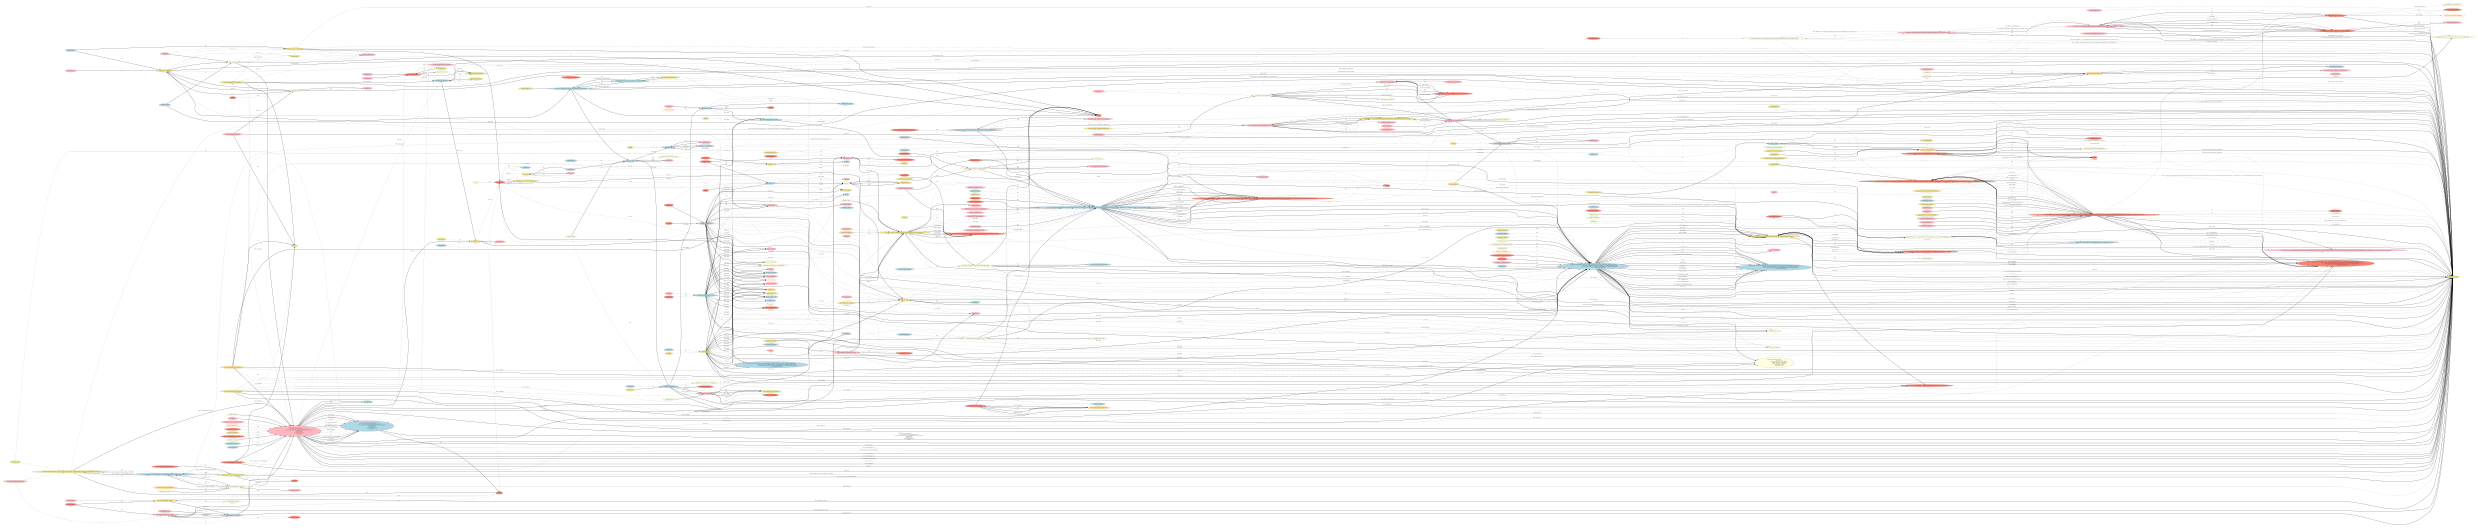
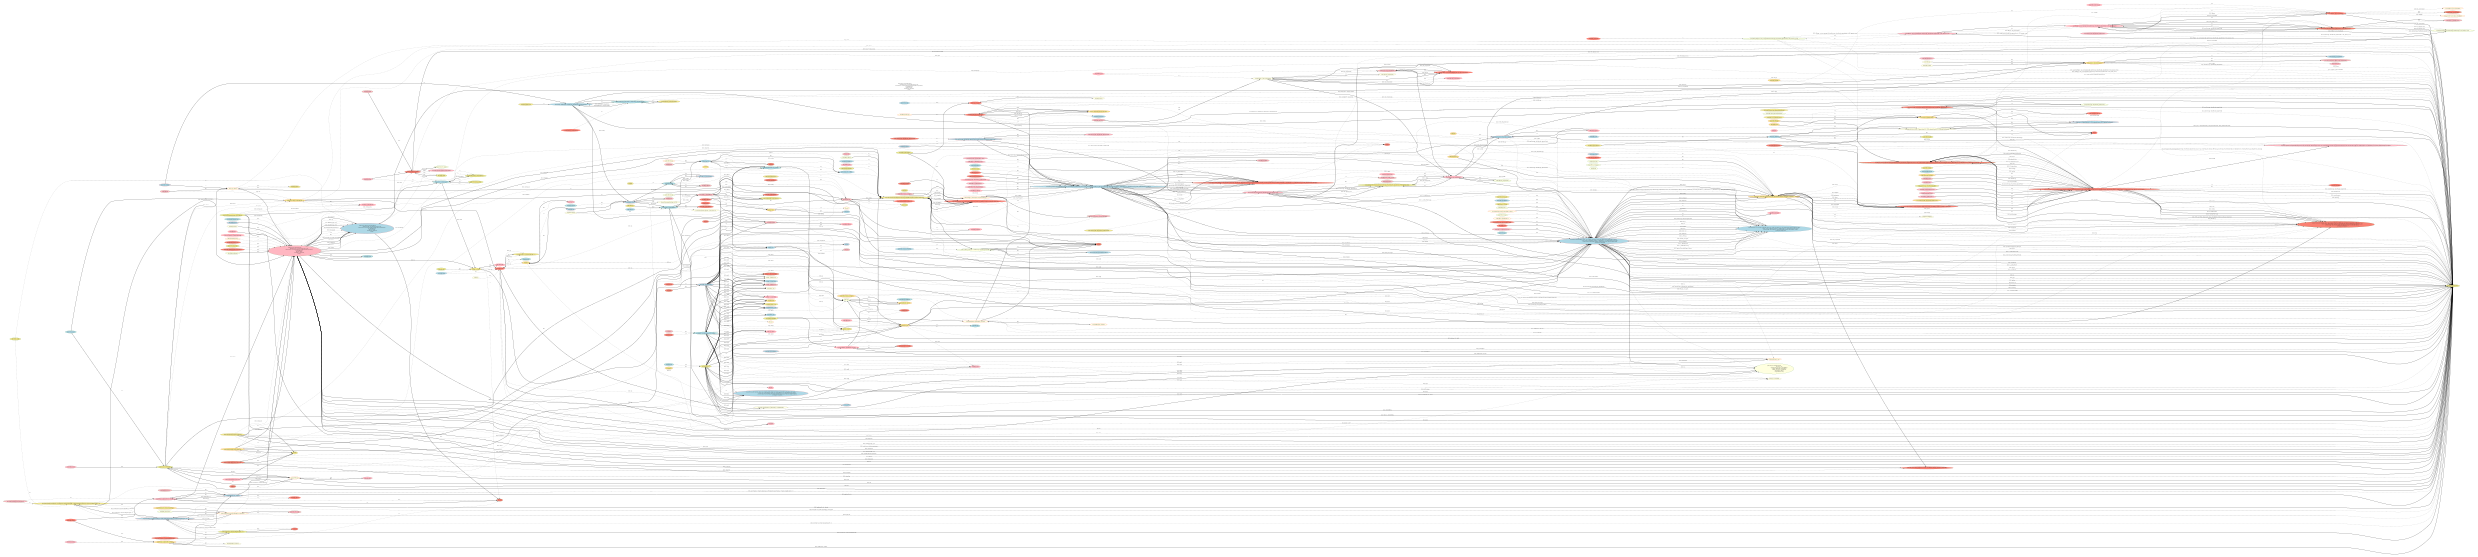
node "(Identifier,MLFSELog)": added
